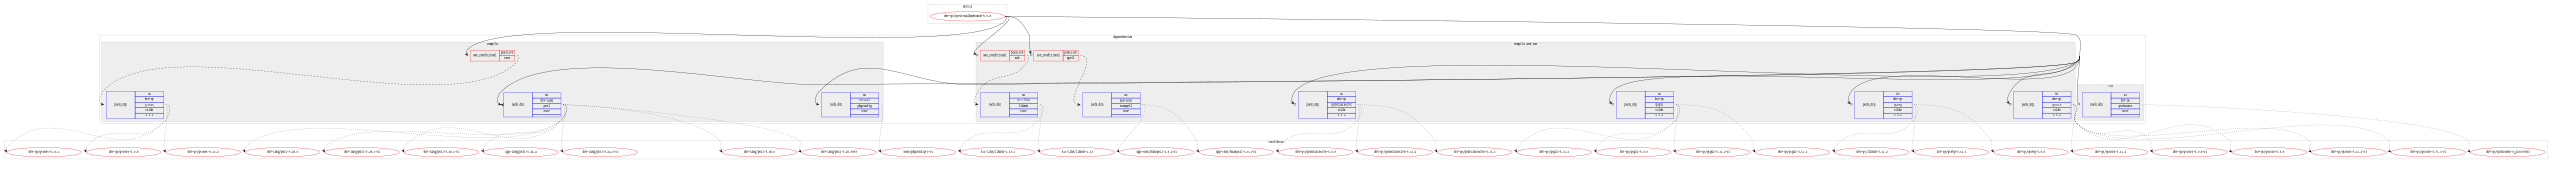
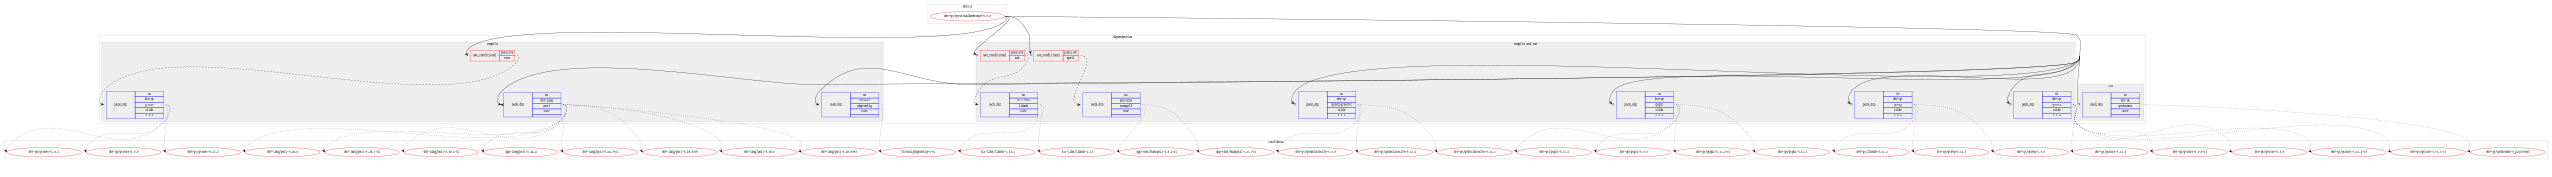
node "dev-lang/perl-5.28.9999": added
node "none/pkgconfig-0-r1": label "none/pkgconfig-0-r1" -> "virtual/pkgconfig-0-r1"
